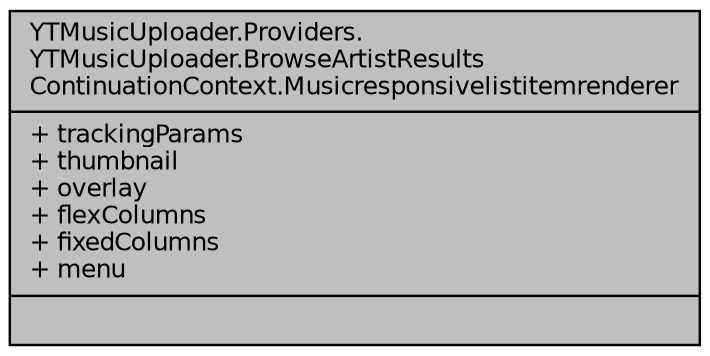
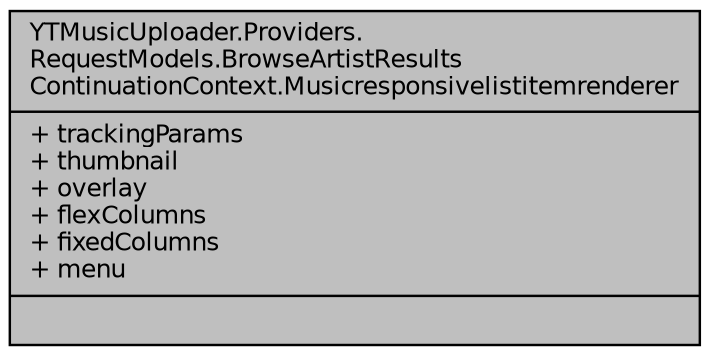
node "YTMusicUploader.Providers.": text "YTMusicUploader.BrowseArtistResults" -> "RequestModels.BrowseArtistResults"
